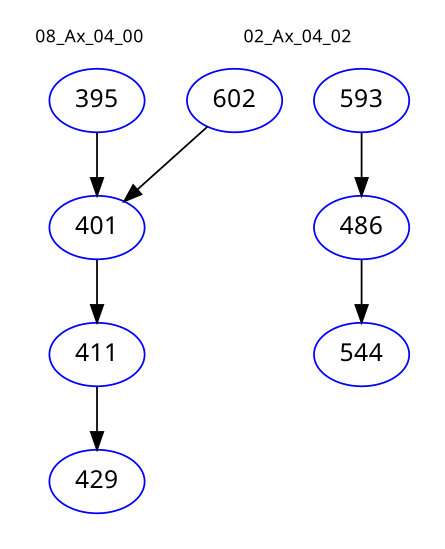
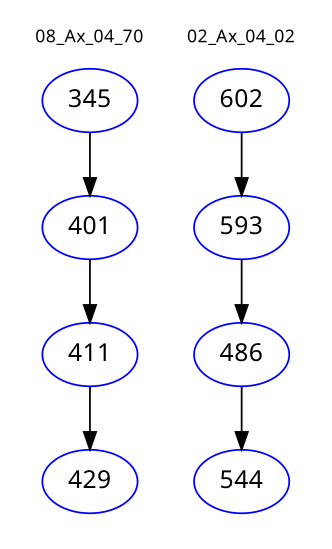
cluster "08_Ax_04_00": label "08_Ax_04_00" -> "08_Ax_04_70"
node "395": label "395" -> "345"
edge "602" -> "401": now "602" -> "593"
